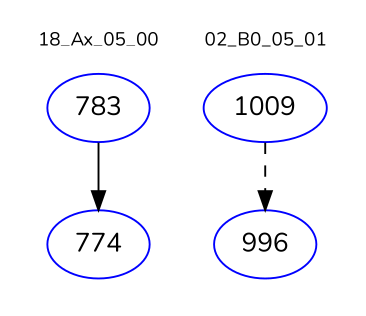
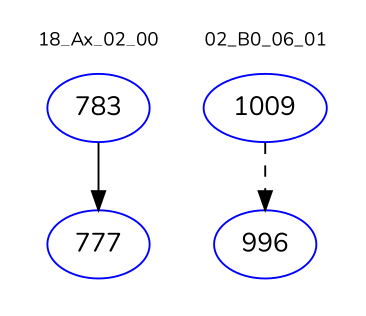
cluster "18_Ax_05_00": label "18_Ax_05_00" -> "18_Ax_02_00"
cluster "02_B0_05_01": label "02_B0_05_01" -> "02_B0_06_01"
node "774": label "774" -> "777"
